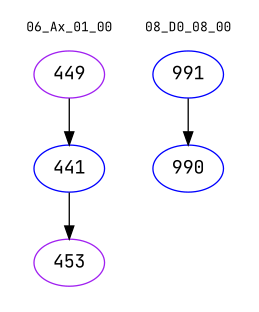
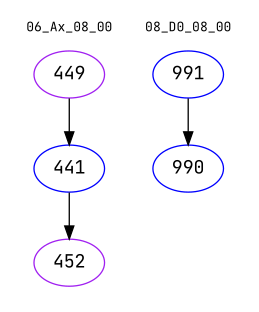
cluster "06_Ax_01_00": label "06_Ax_01_00" -> "06_Ax_08_00"
node "453": label "453" -> "452"
